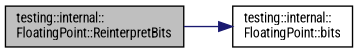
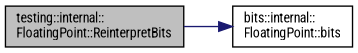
node "testing::internal:: FloatingPoint::bits": label "testing::internal:: FloatingPoint::bits" -> "bits::internal:: FloatingPoint::bits"
